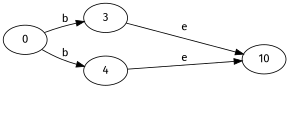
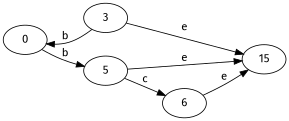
edge "0" -> "3": reversed
node "10": label "10" -> "15"
node "4": label "4" -> "5"
node "6": added
